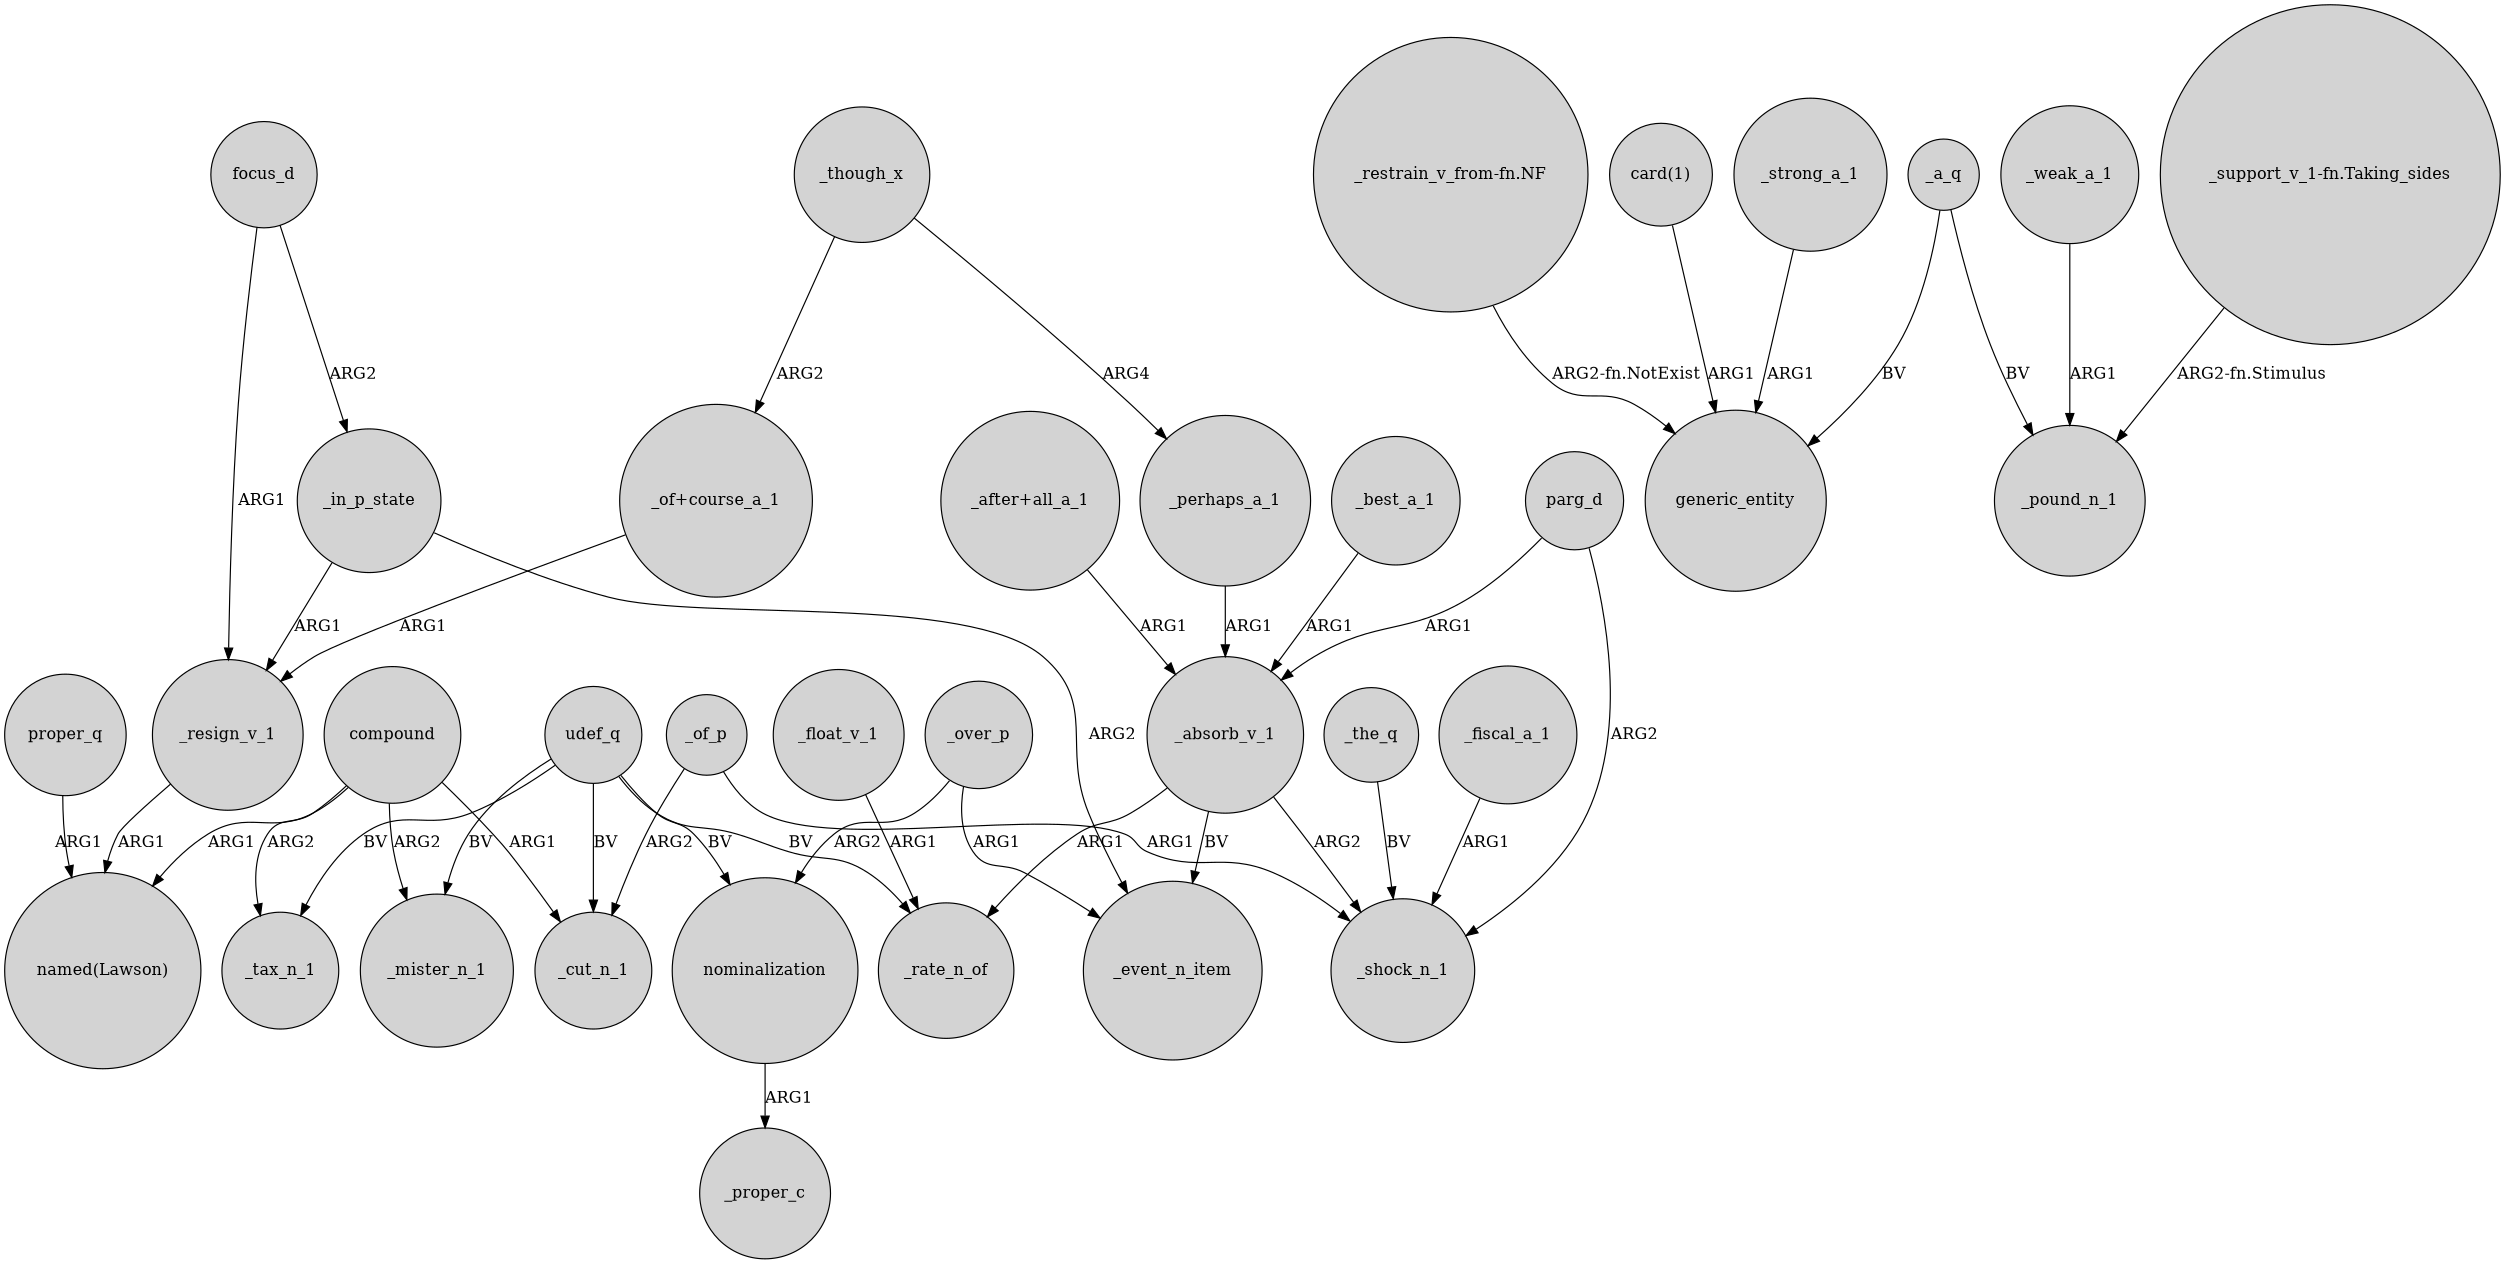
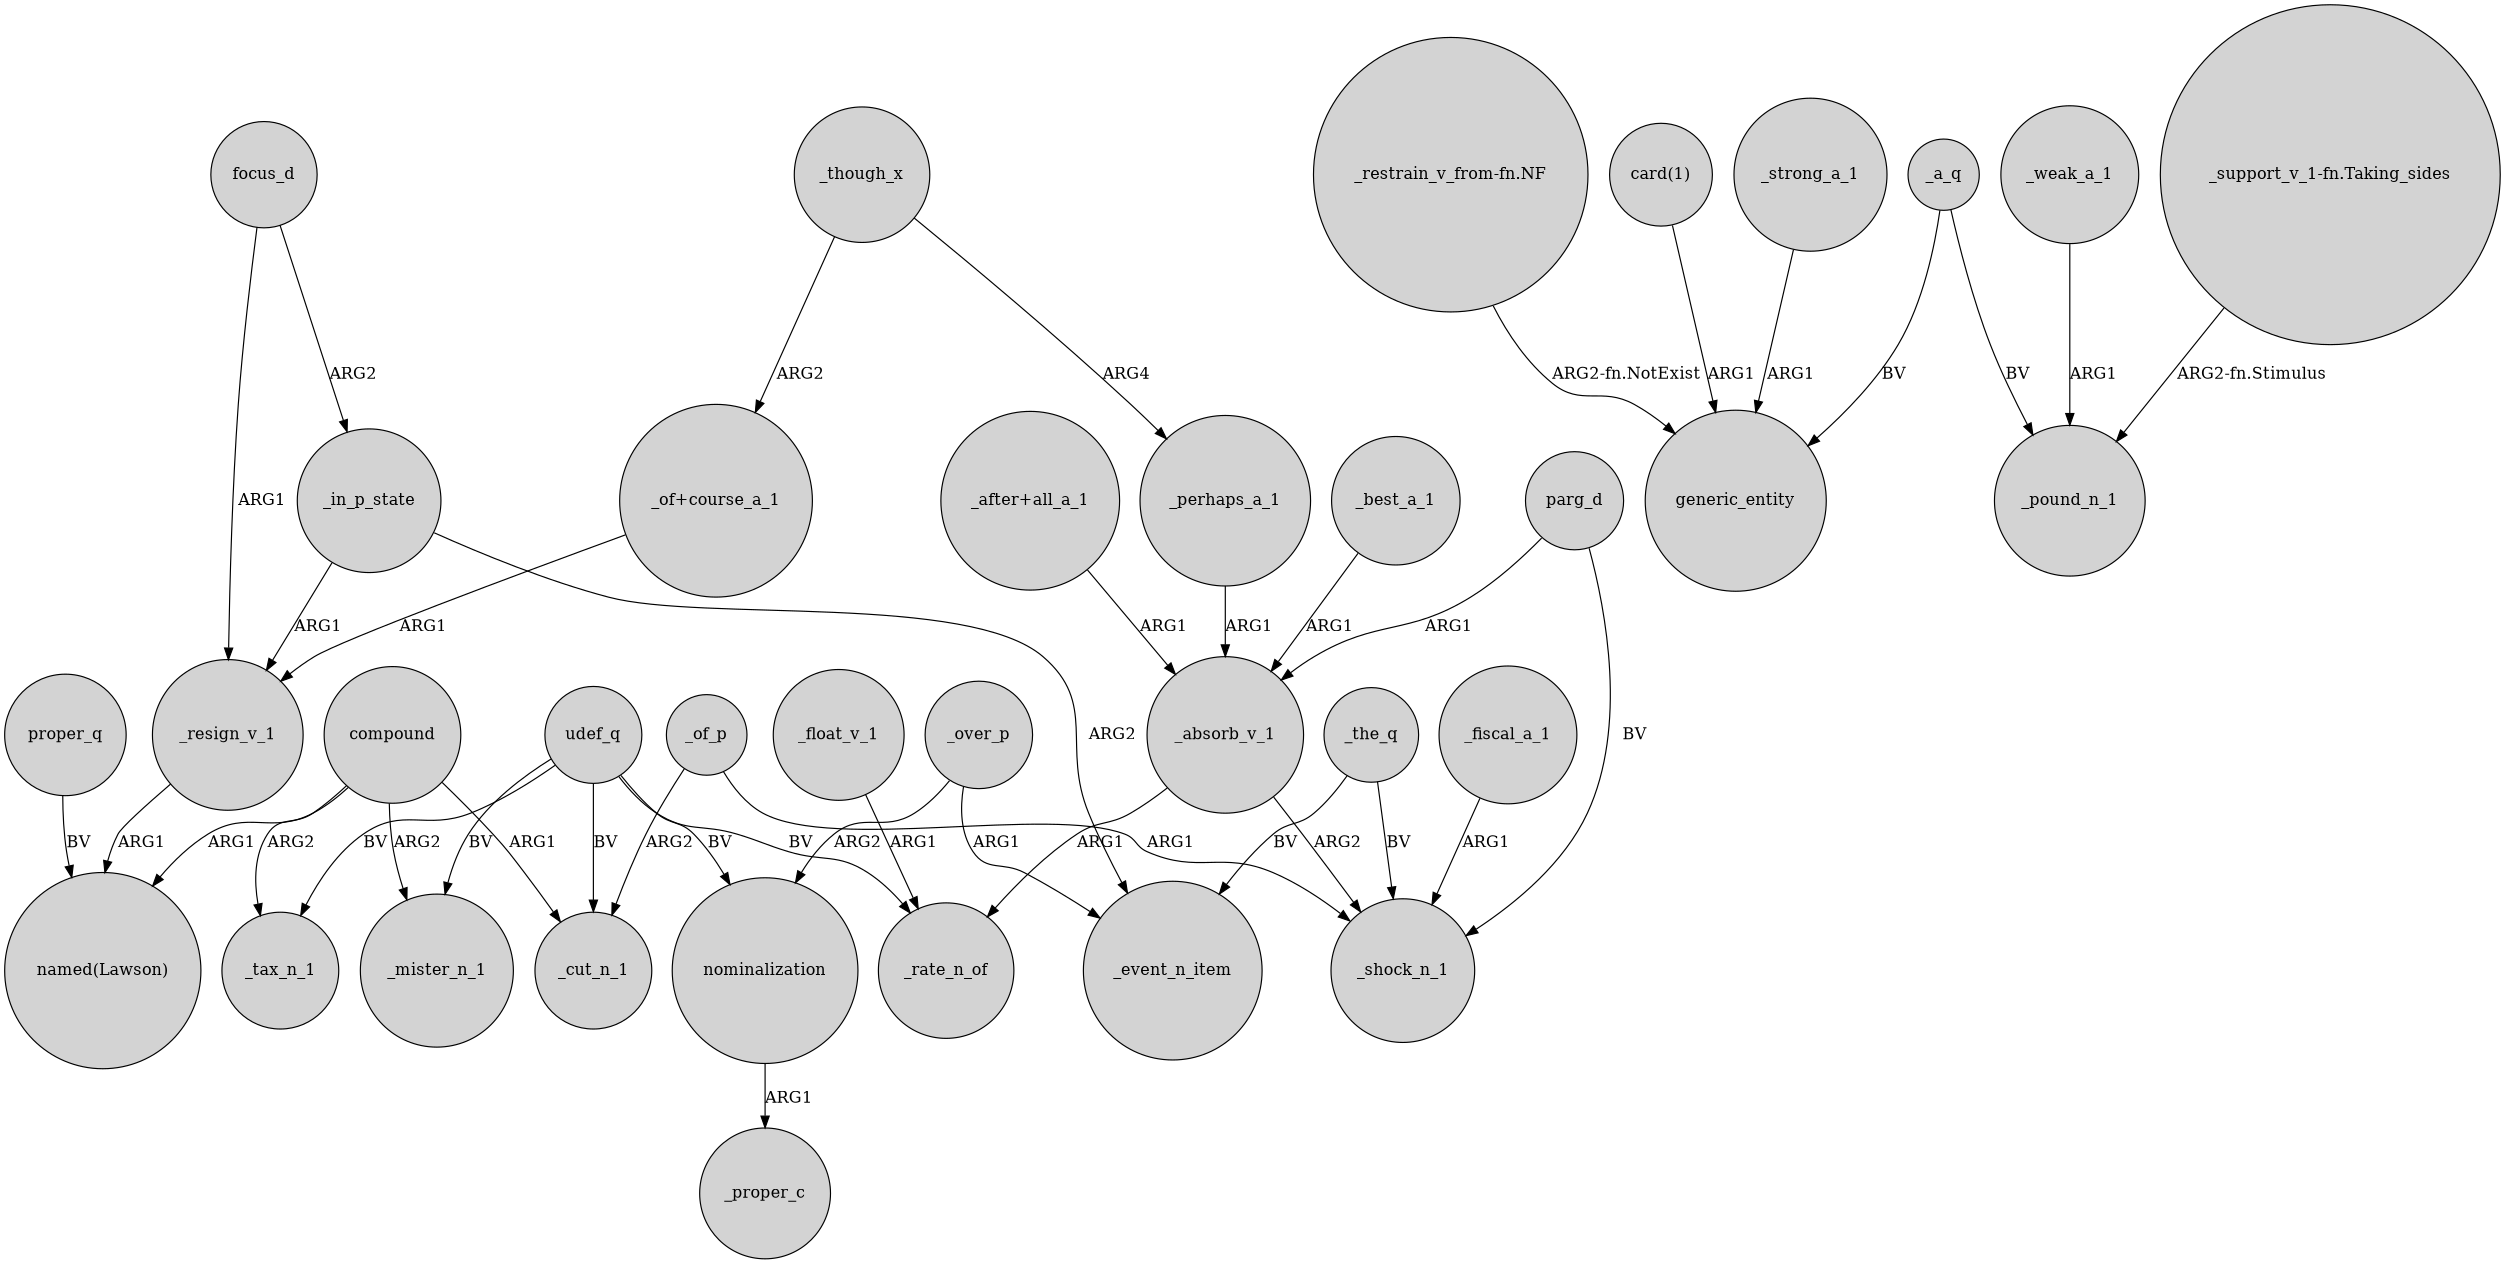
edge "parg_d" -> "_shock_n_1": label "ARG2" -> "BV"
edge "_absorb_v_1" -> "_event_n_item": now "_the_q" -> "_event_n_item"
edge "proper_q" -> "named(Lawson)": label "ARG1" -> "BV"
